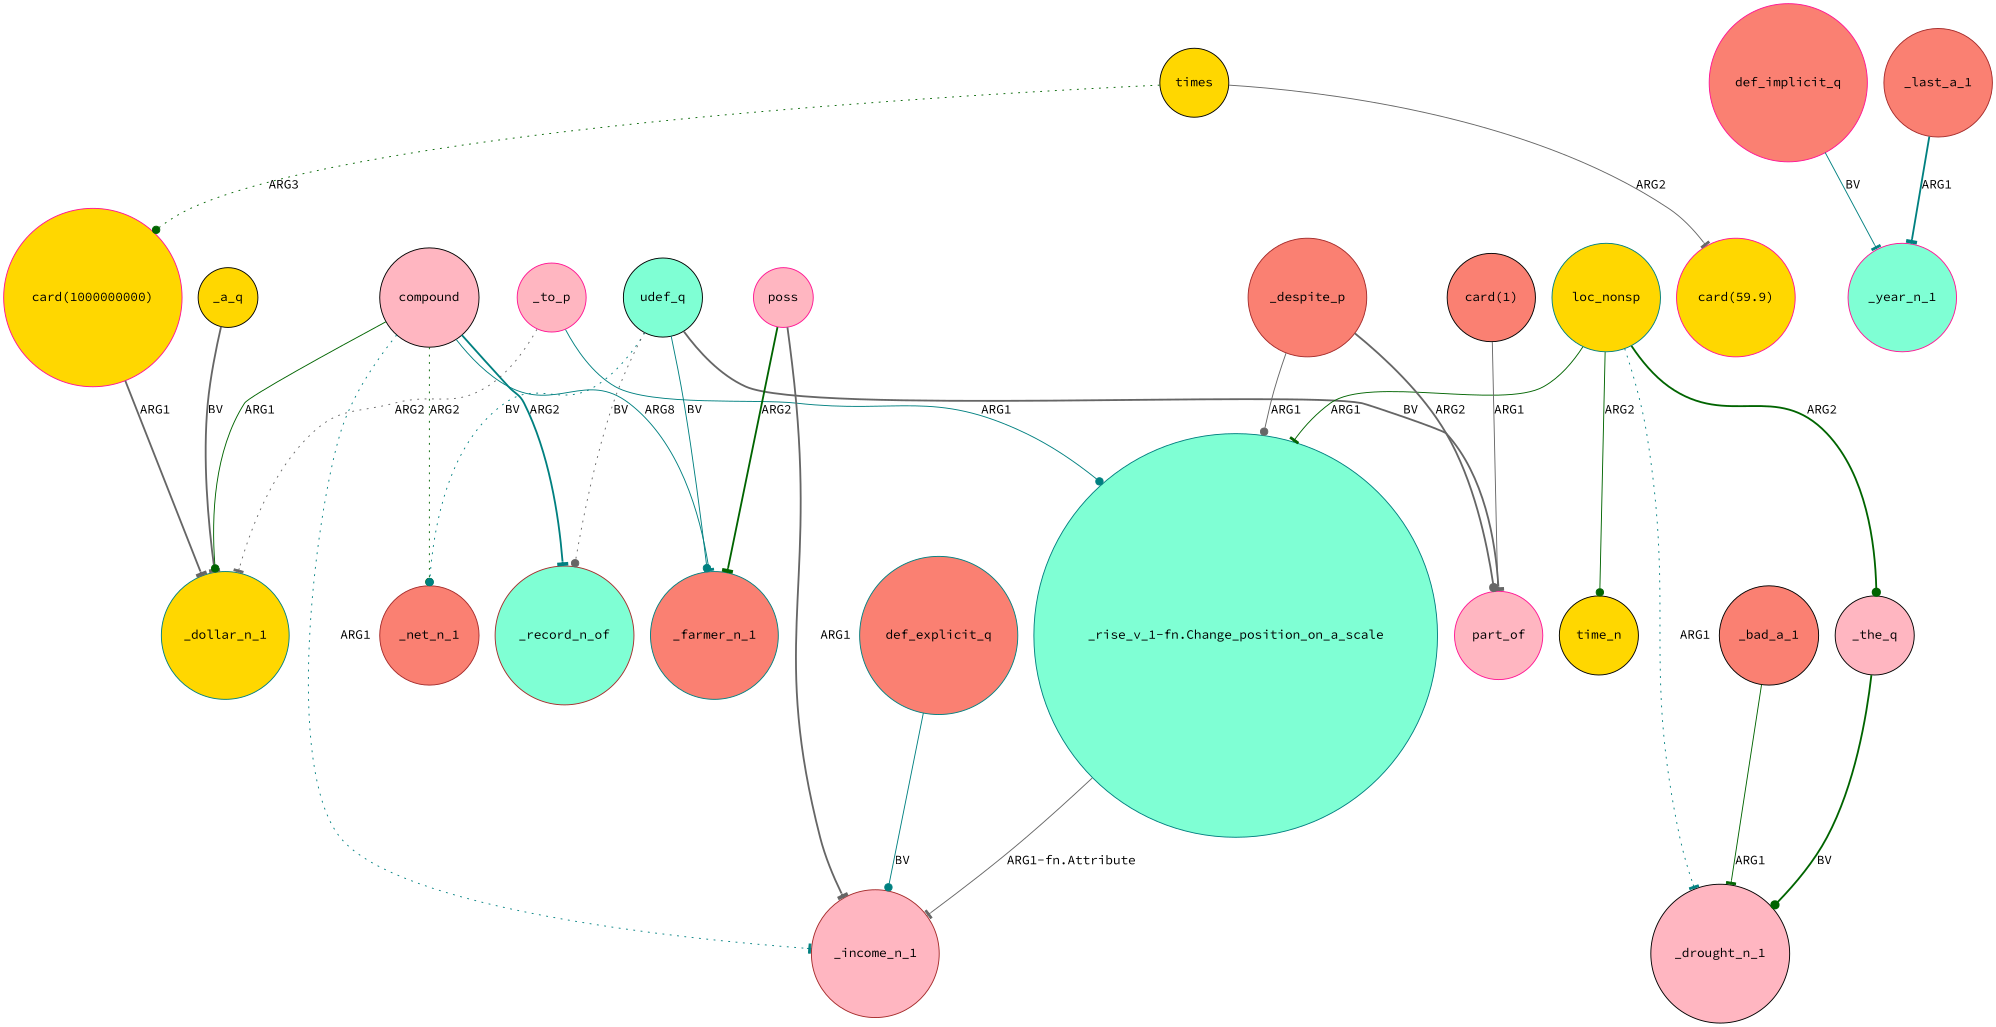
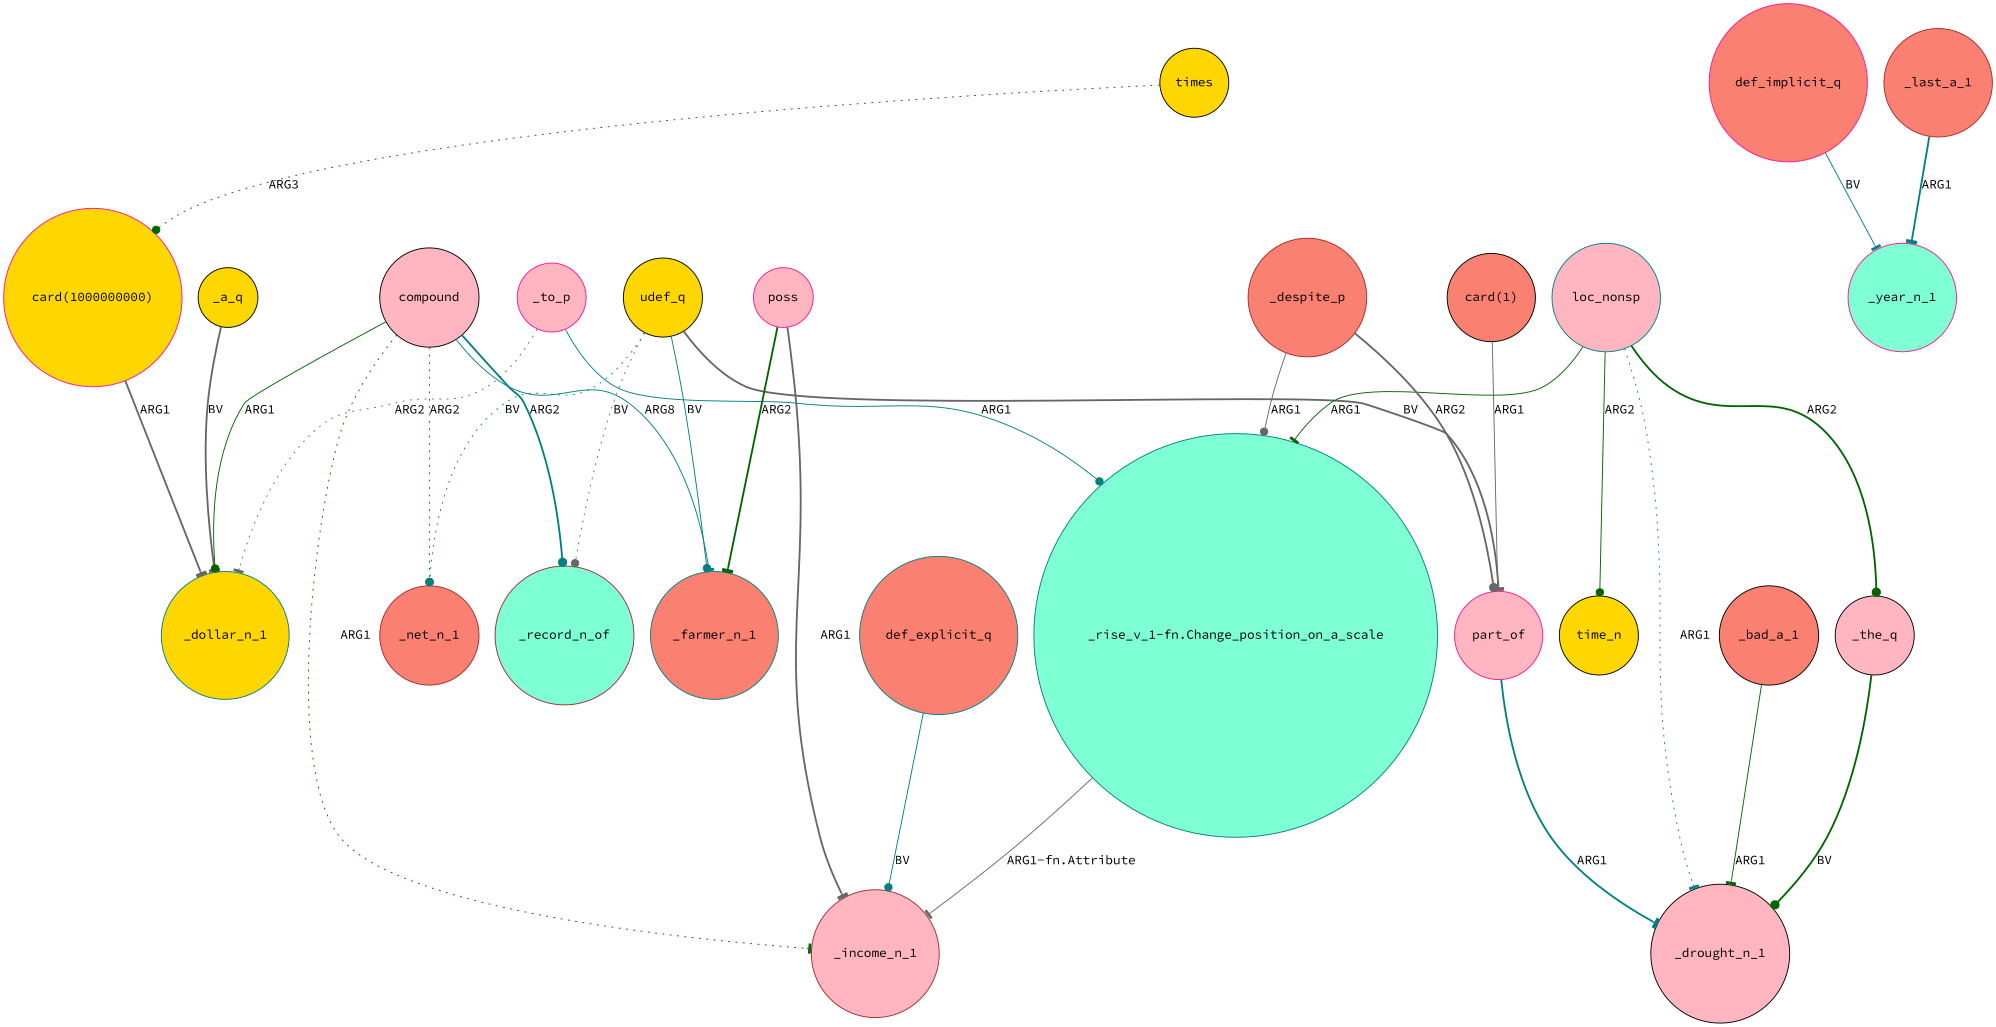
node "udef_q": fillcolor aquamarine -> gold
node "loc_nonsp": fillcolor gold -> lightpink
node "card(59.9)": removed
edge "compound" -> "_record_n_of": arrowhead tee -> dot
edge "compound" -> "_income_n_1": color teal -> darkgreen
edge "part_of" -> "_drought_n_1": added, label "ARG1"
